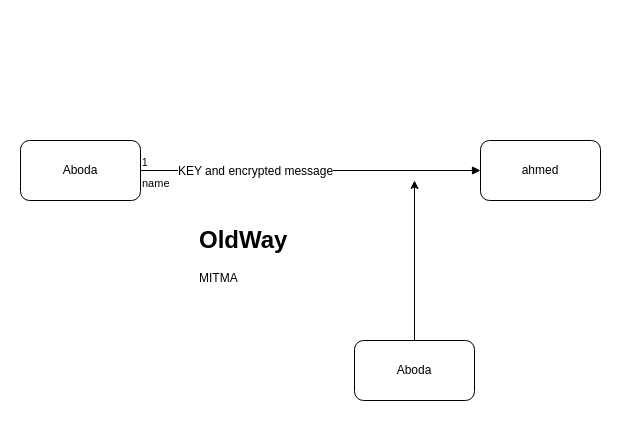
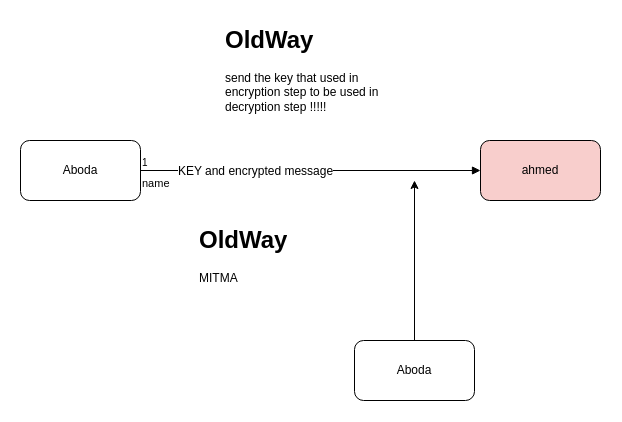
node "OldWaysend the key that used in encryption step to be used in decryption step !!!!!": added
node "ahmed": fillcolor #ffffff -> #f8cecc
